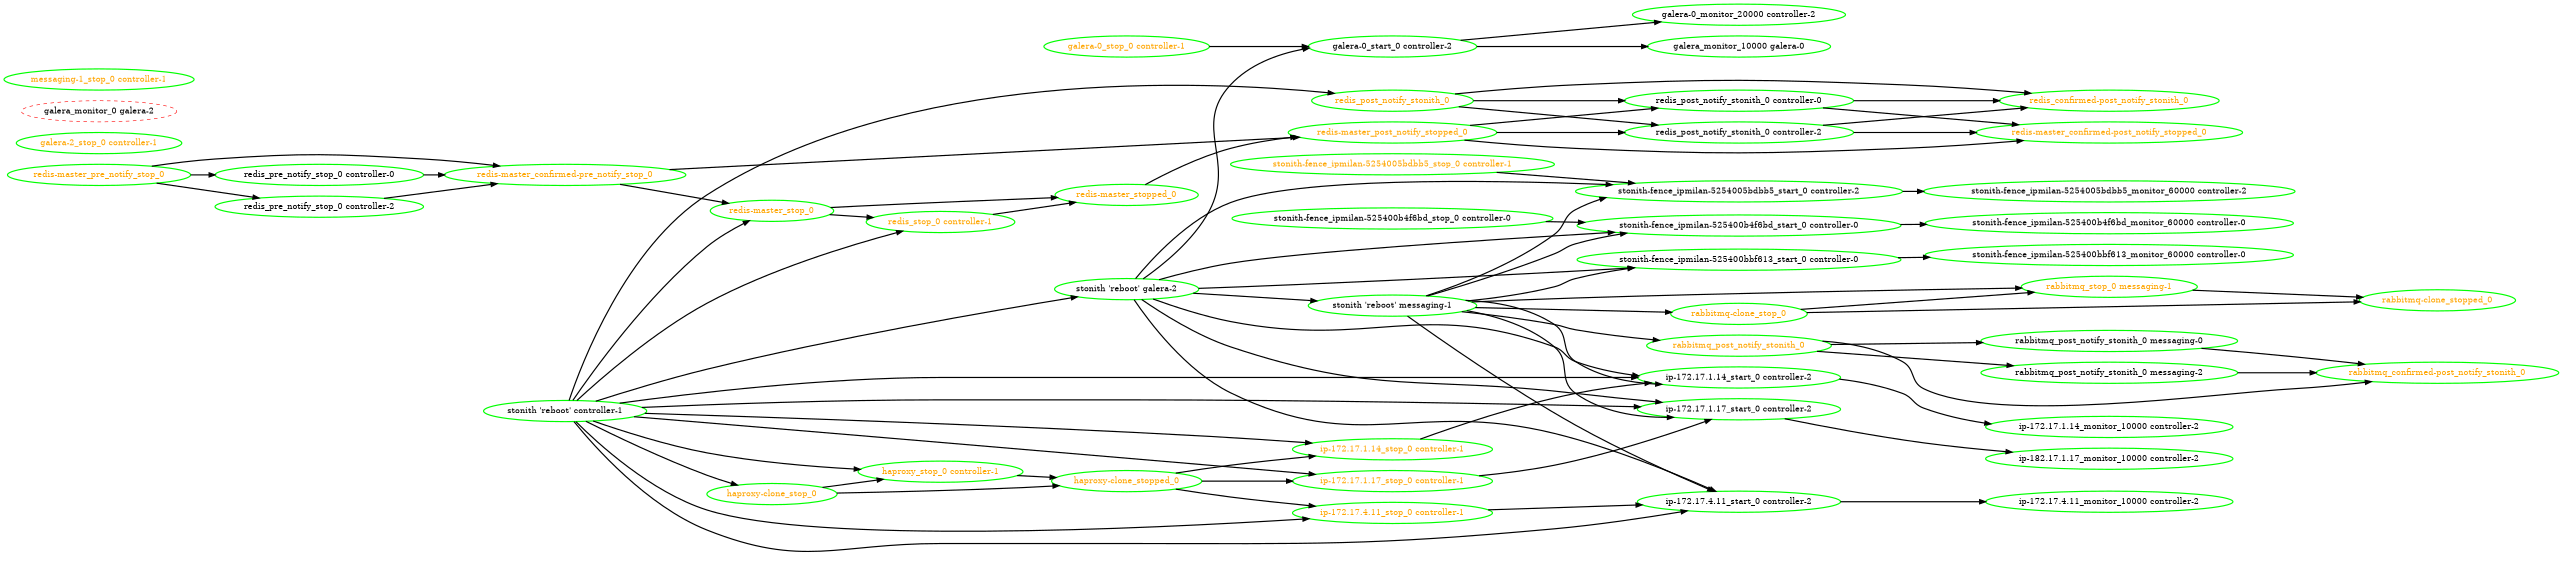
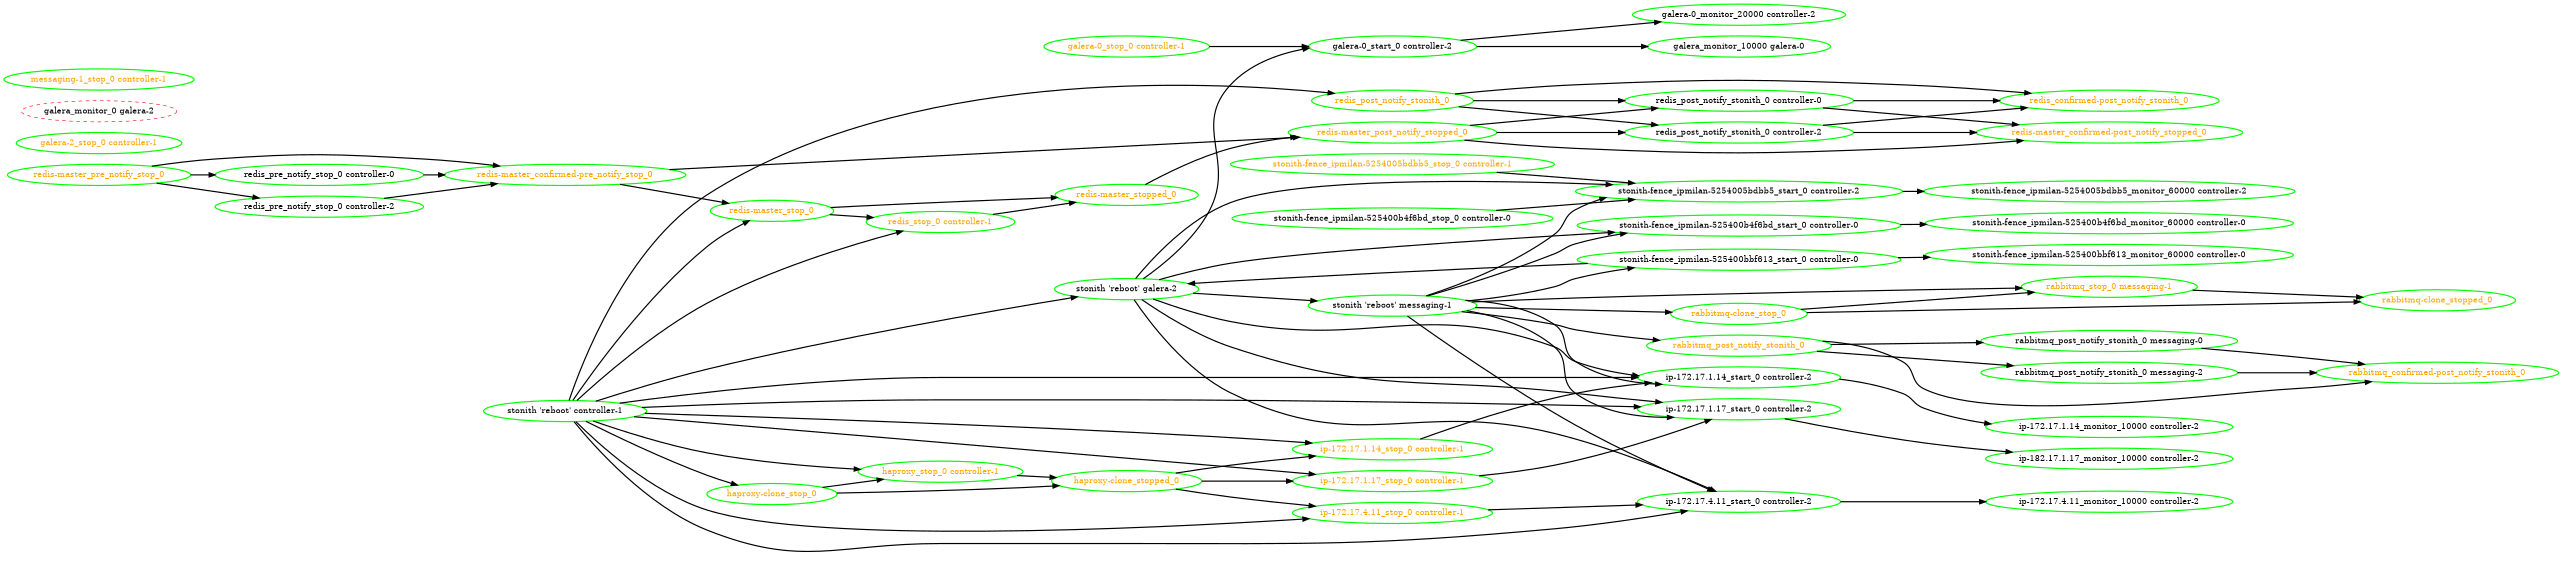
edge "stonith-fence_ipmilan-525400b4f6bd_stop_0 controller-0" -> "stonith-fence_ipmilan-525400b4f6bd_start_0 controller-0": now "stonith-fence_ipmilan-525400b4f6bd_stop_0 controller-0" -> "stonith-fence_ipmilan-5254005bdbb5_start_0 controller-2"
edge "stonith 'reboot' galera-2" -> "stonith-fence_ipmilan-525400bbf613_start_0 controller-0": reversed
